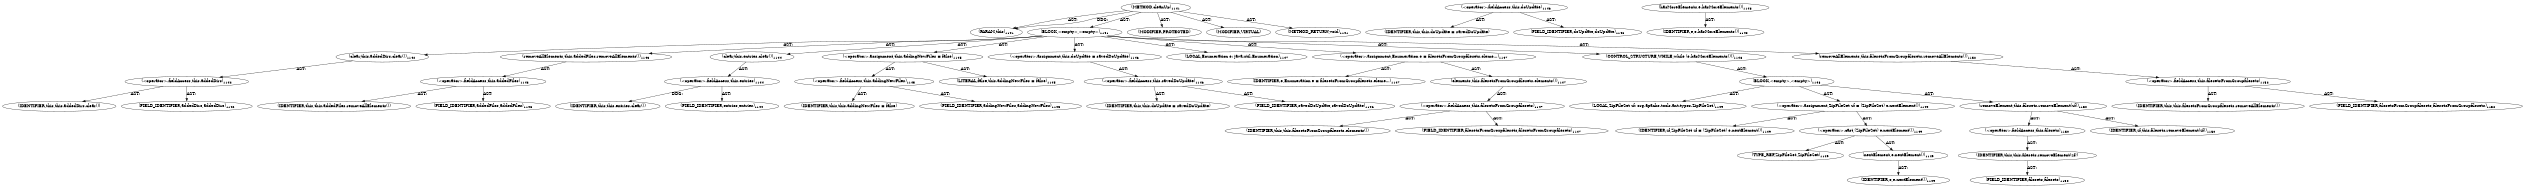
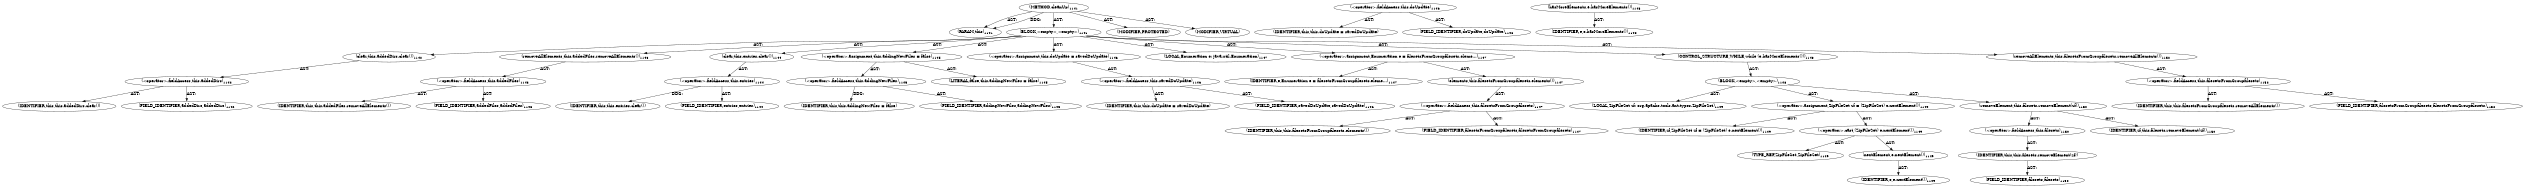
node "(METHOD_RETURN,void)": removed
edge "(<operator>.fieldAccess,this.addingNewFiles)" -> "(IDENTIFIER,this,this.addingNewFiles = false)": label "AST: " -> "DDG: "
